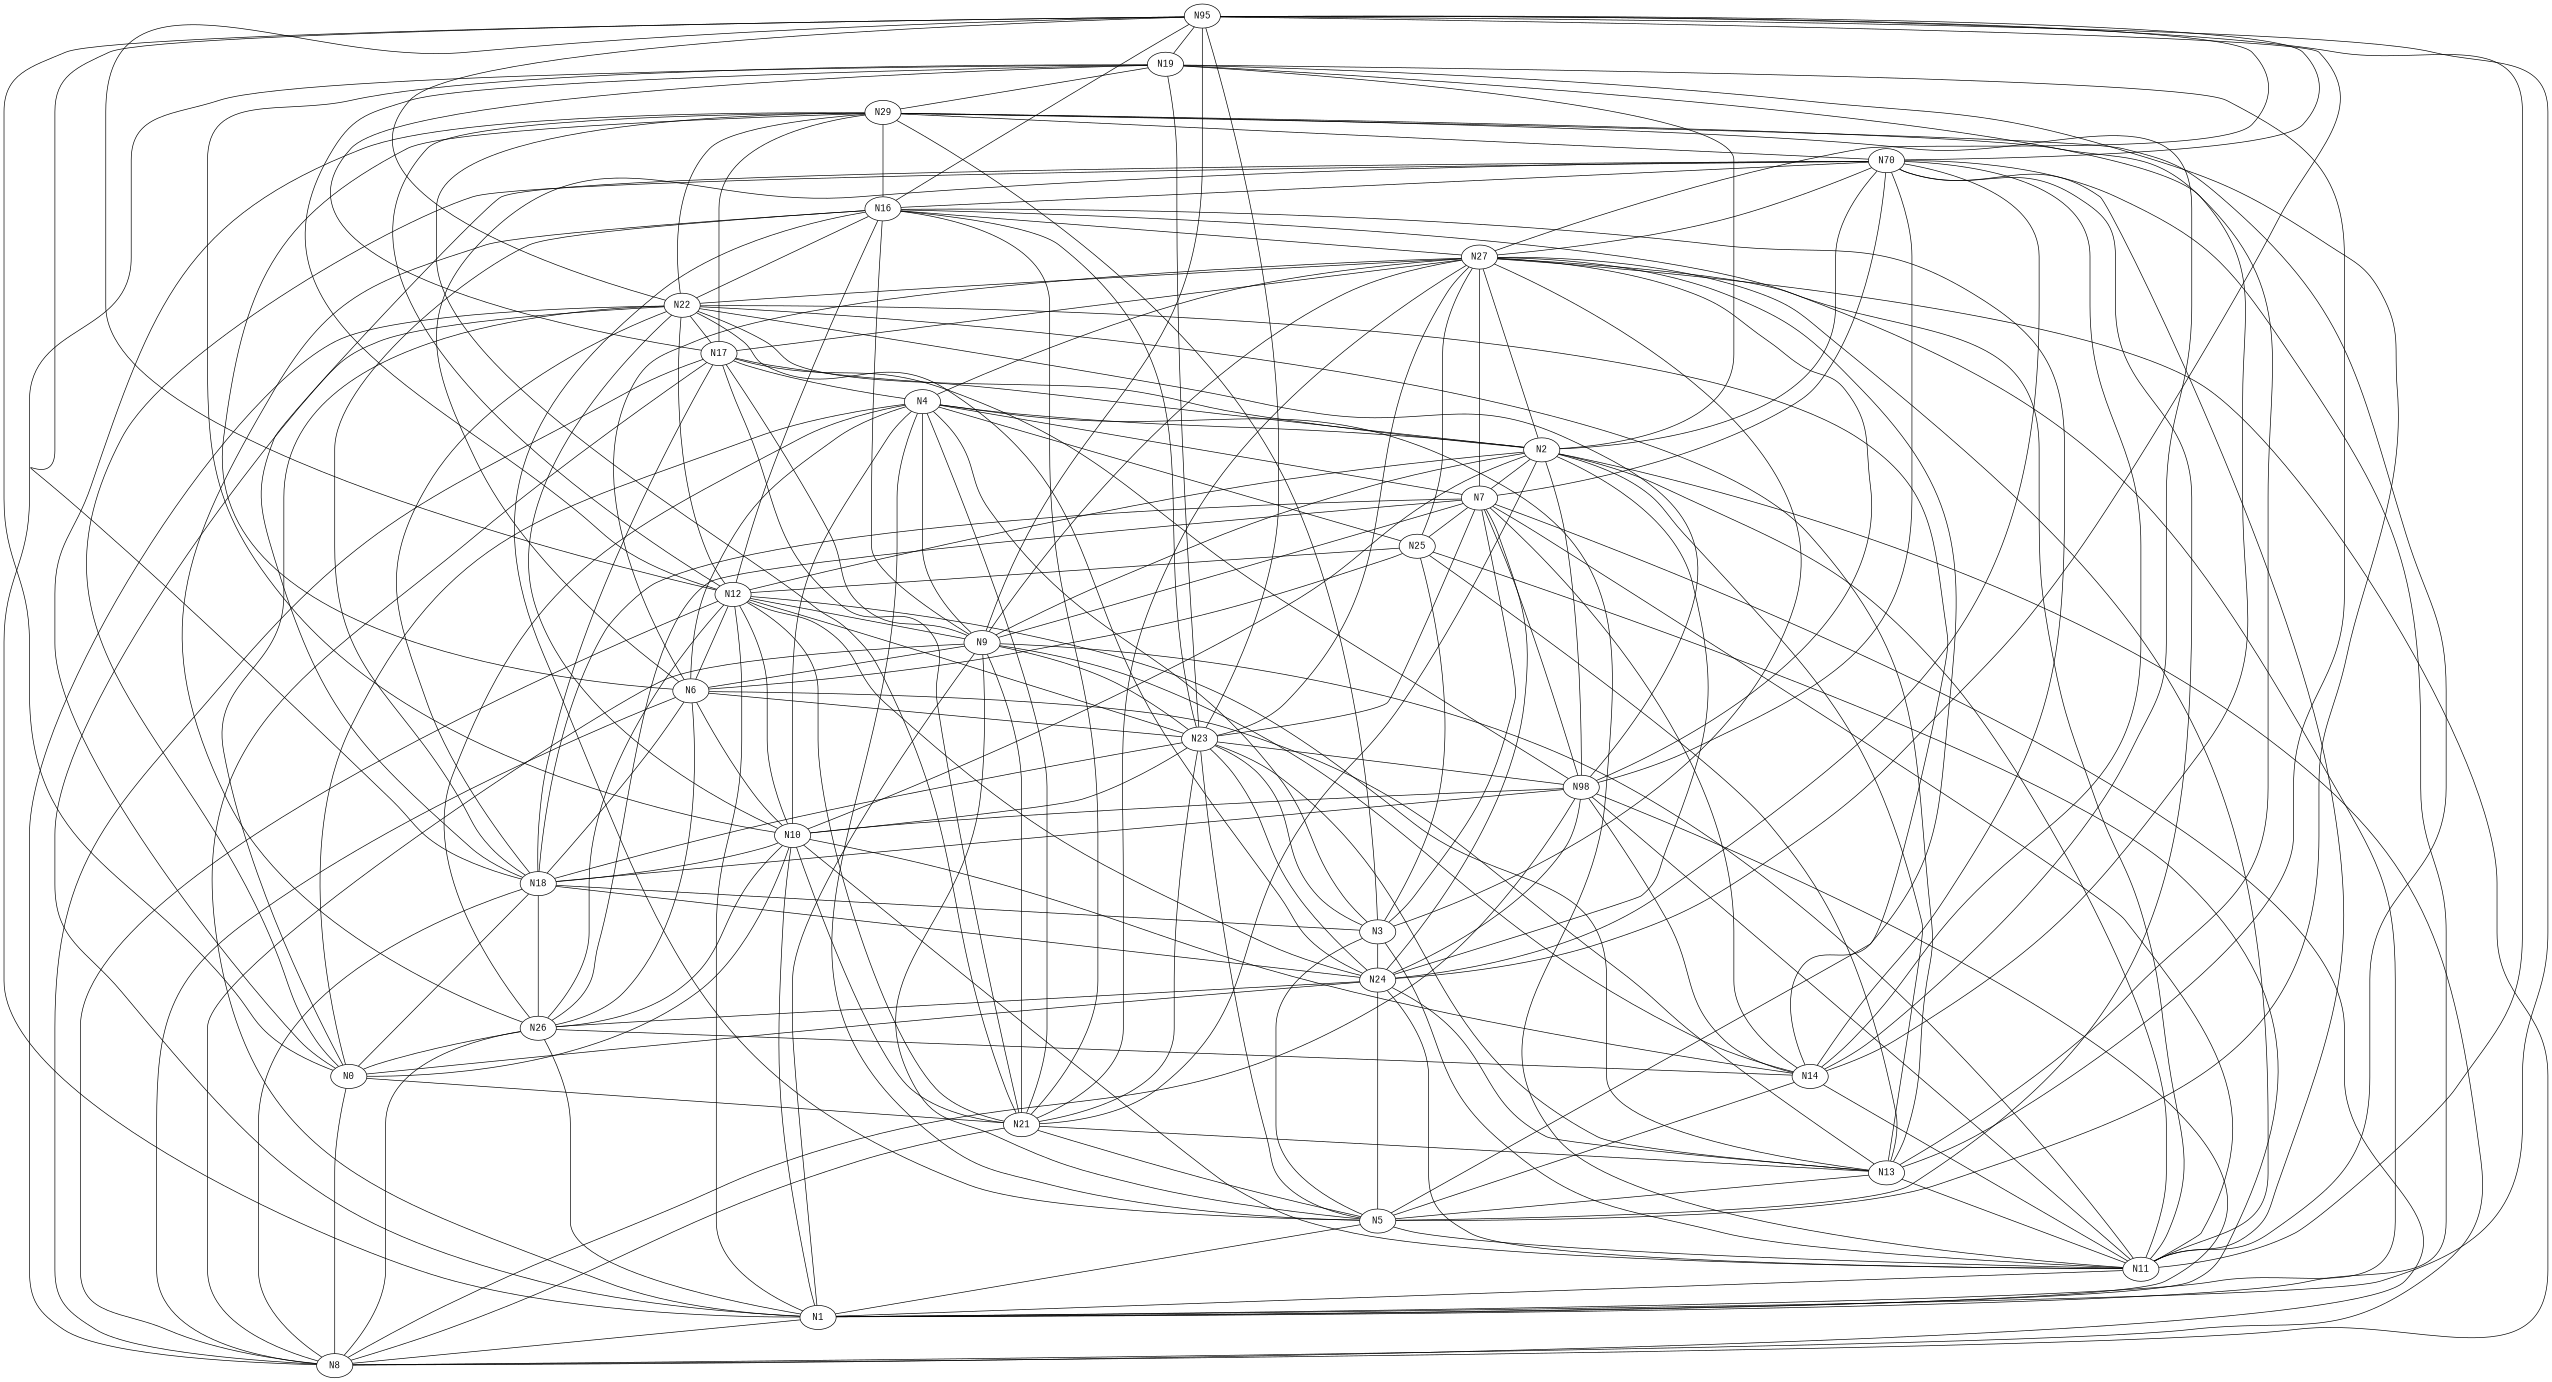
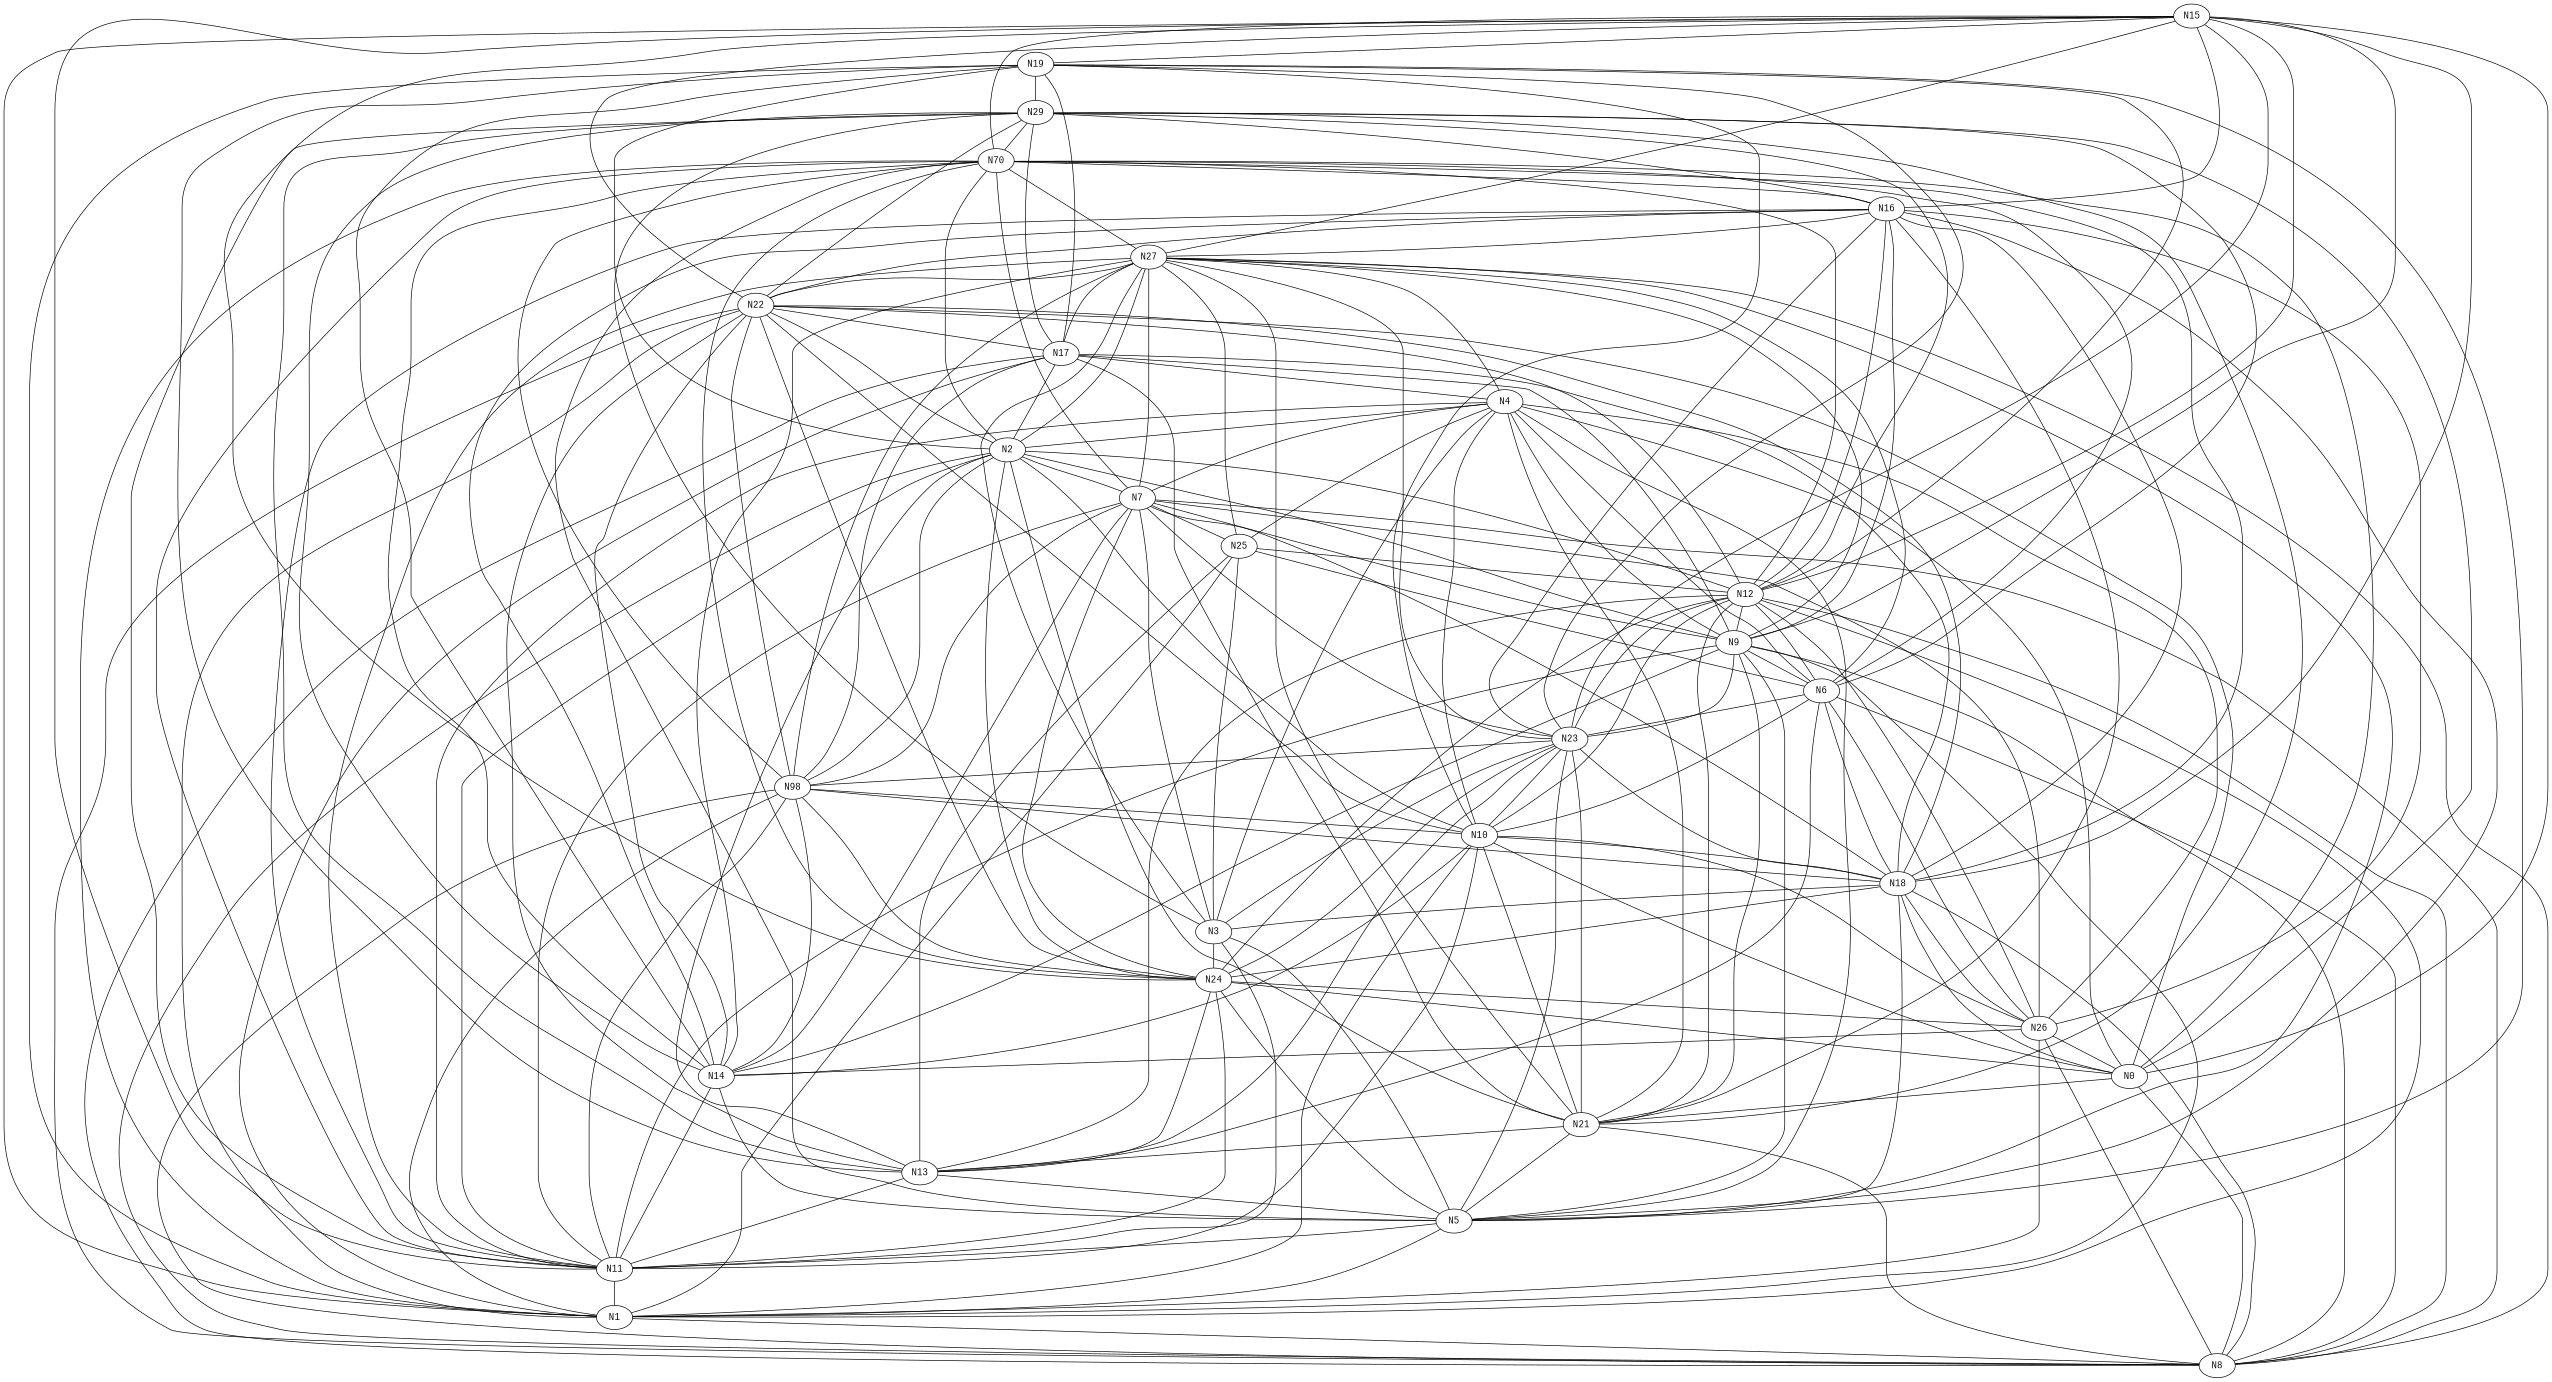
node "N95": label "N95" -> "N15"
edge "N70" -- "N12": added
edge "N18" -- "N5": added
edge "N27" -- "N1": now "N27" -- "N14"
